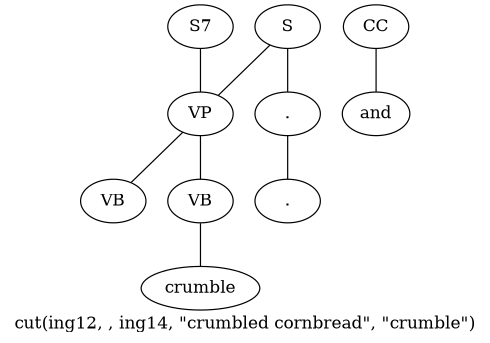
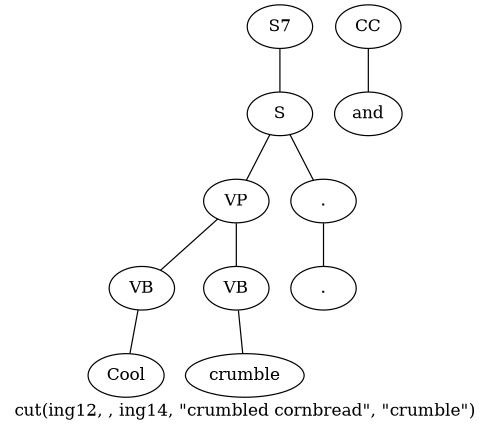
edge "S7" -- "VP": now "S7" -- "S"
node "Cool": added
